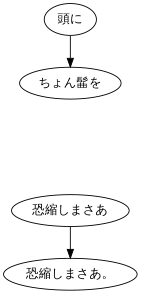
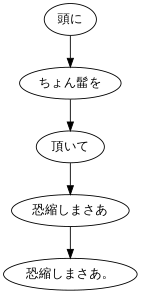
node "頂いて": added
